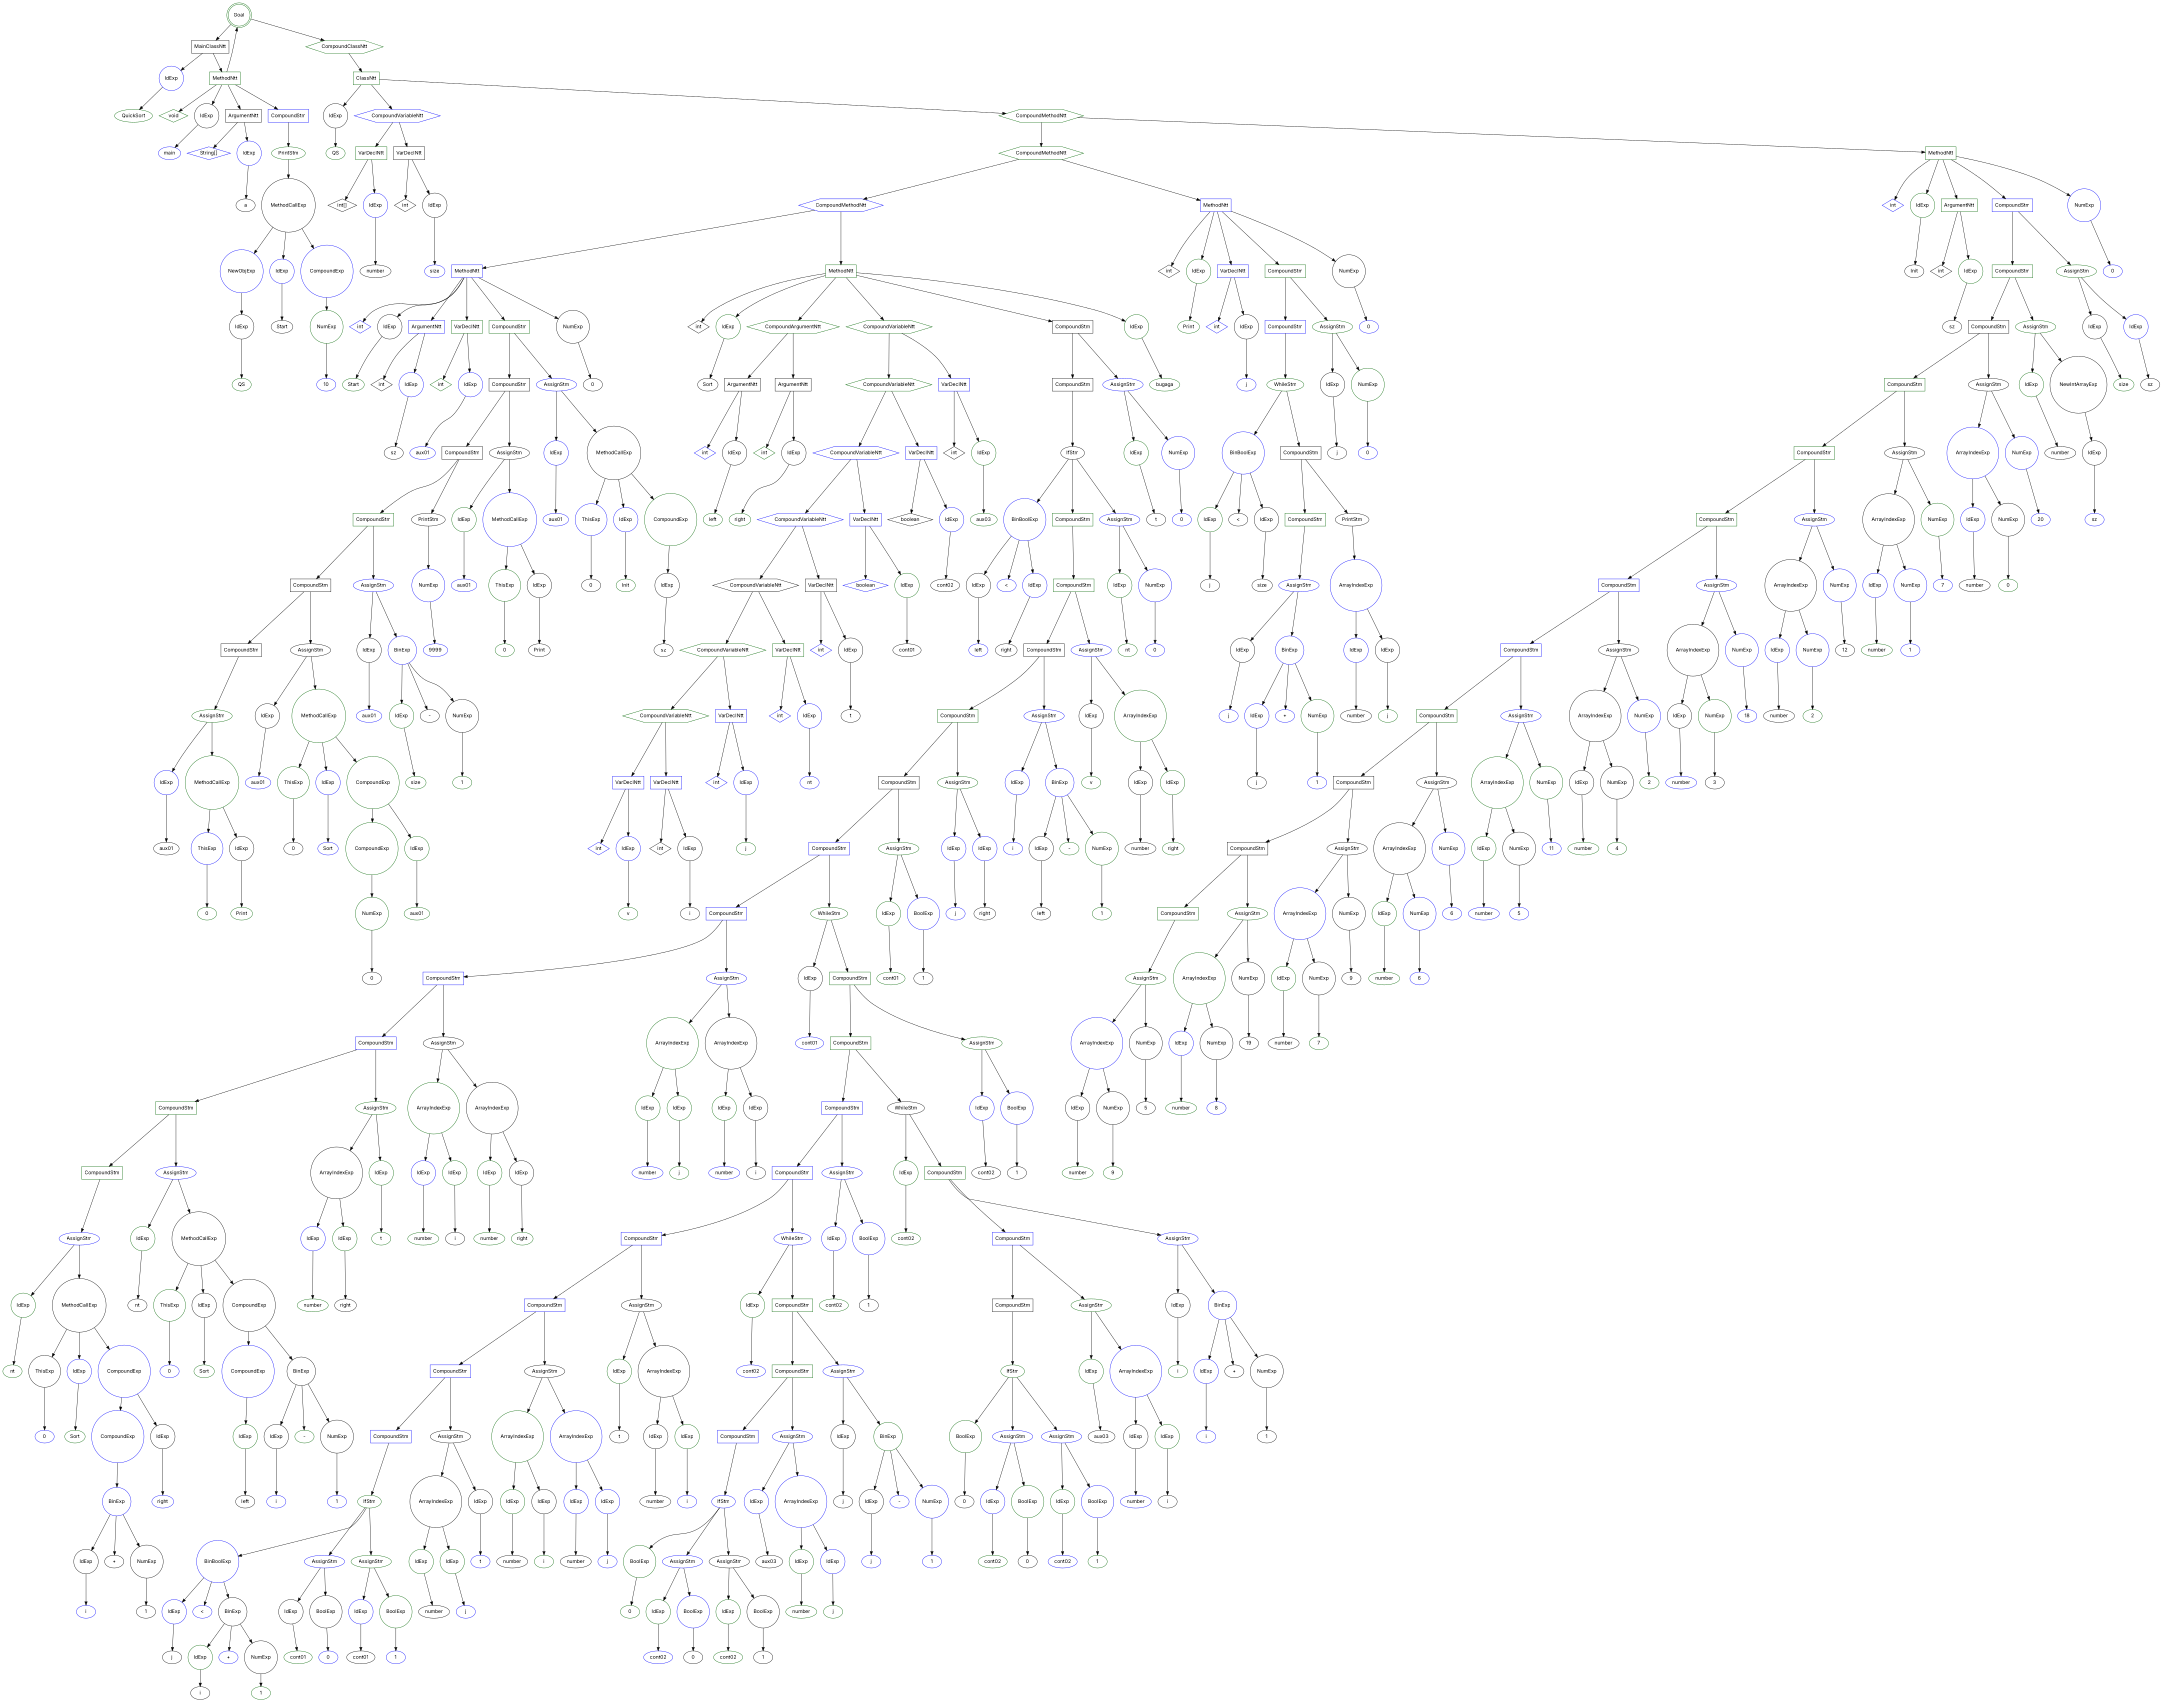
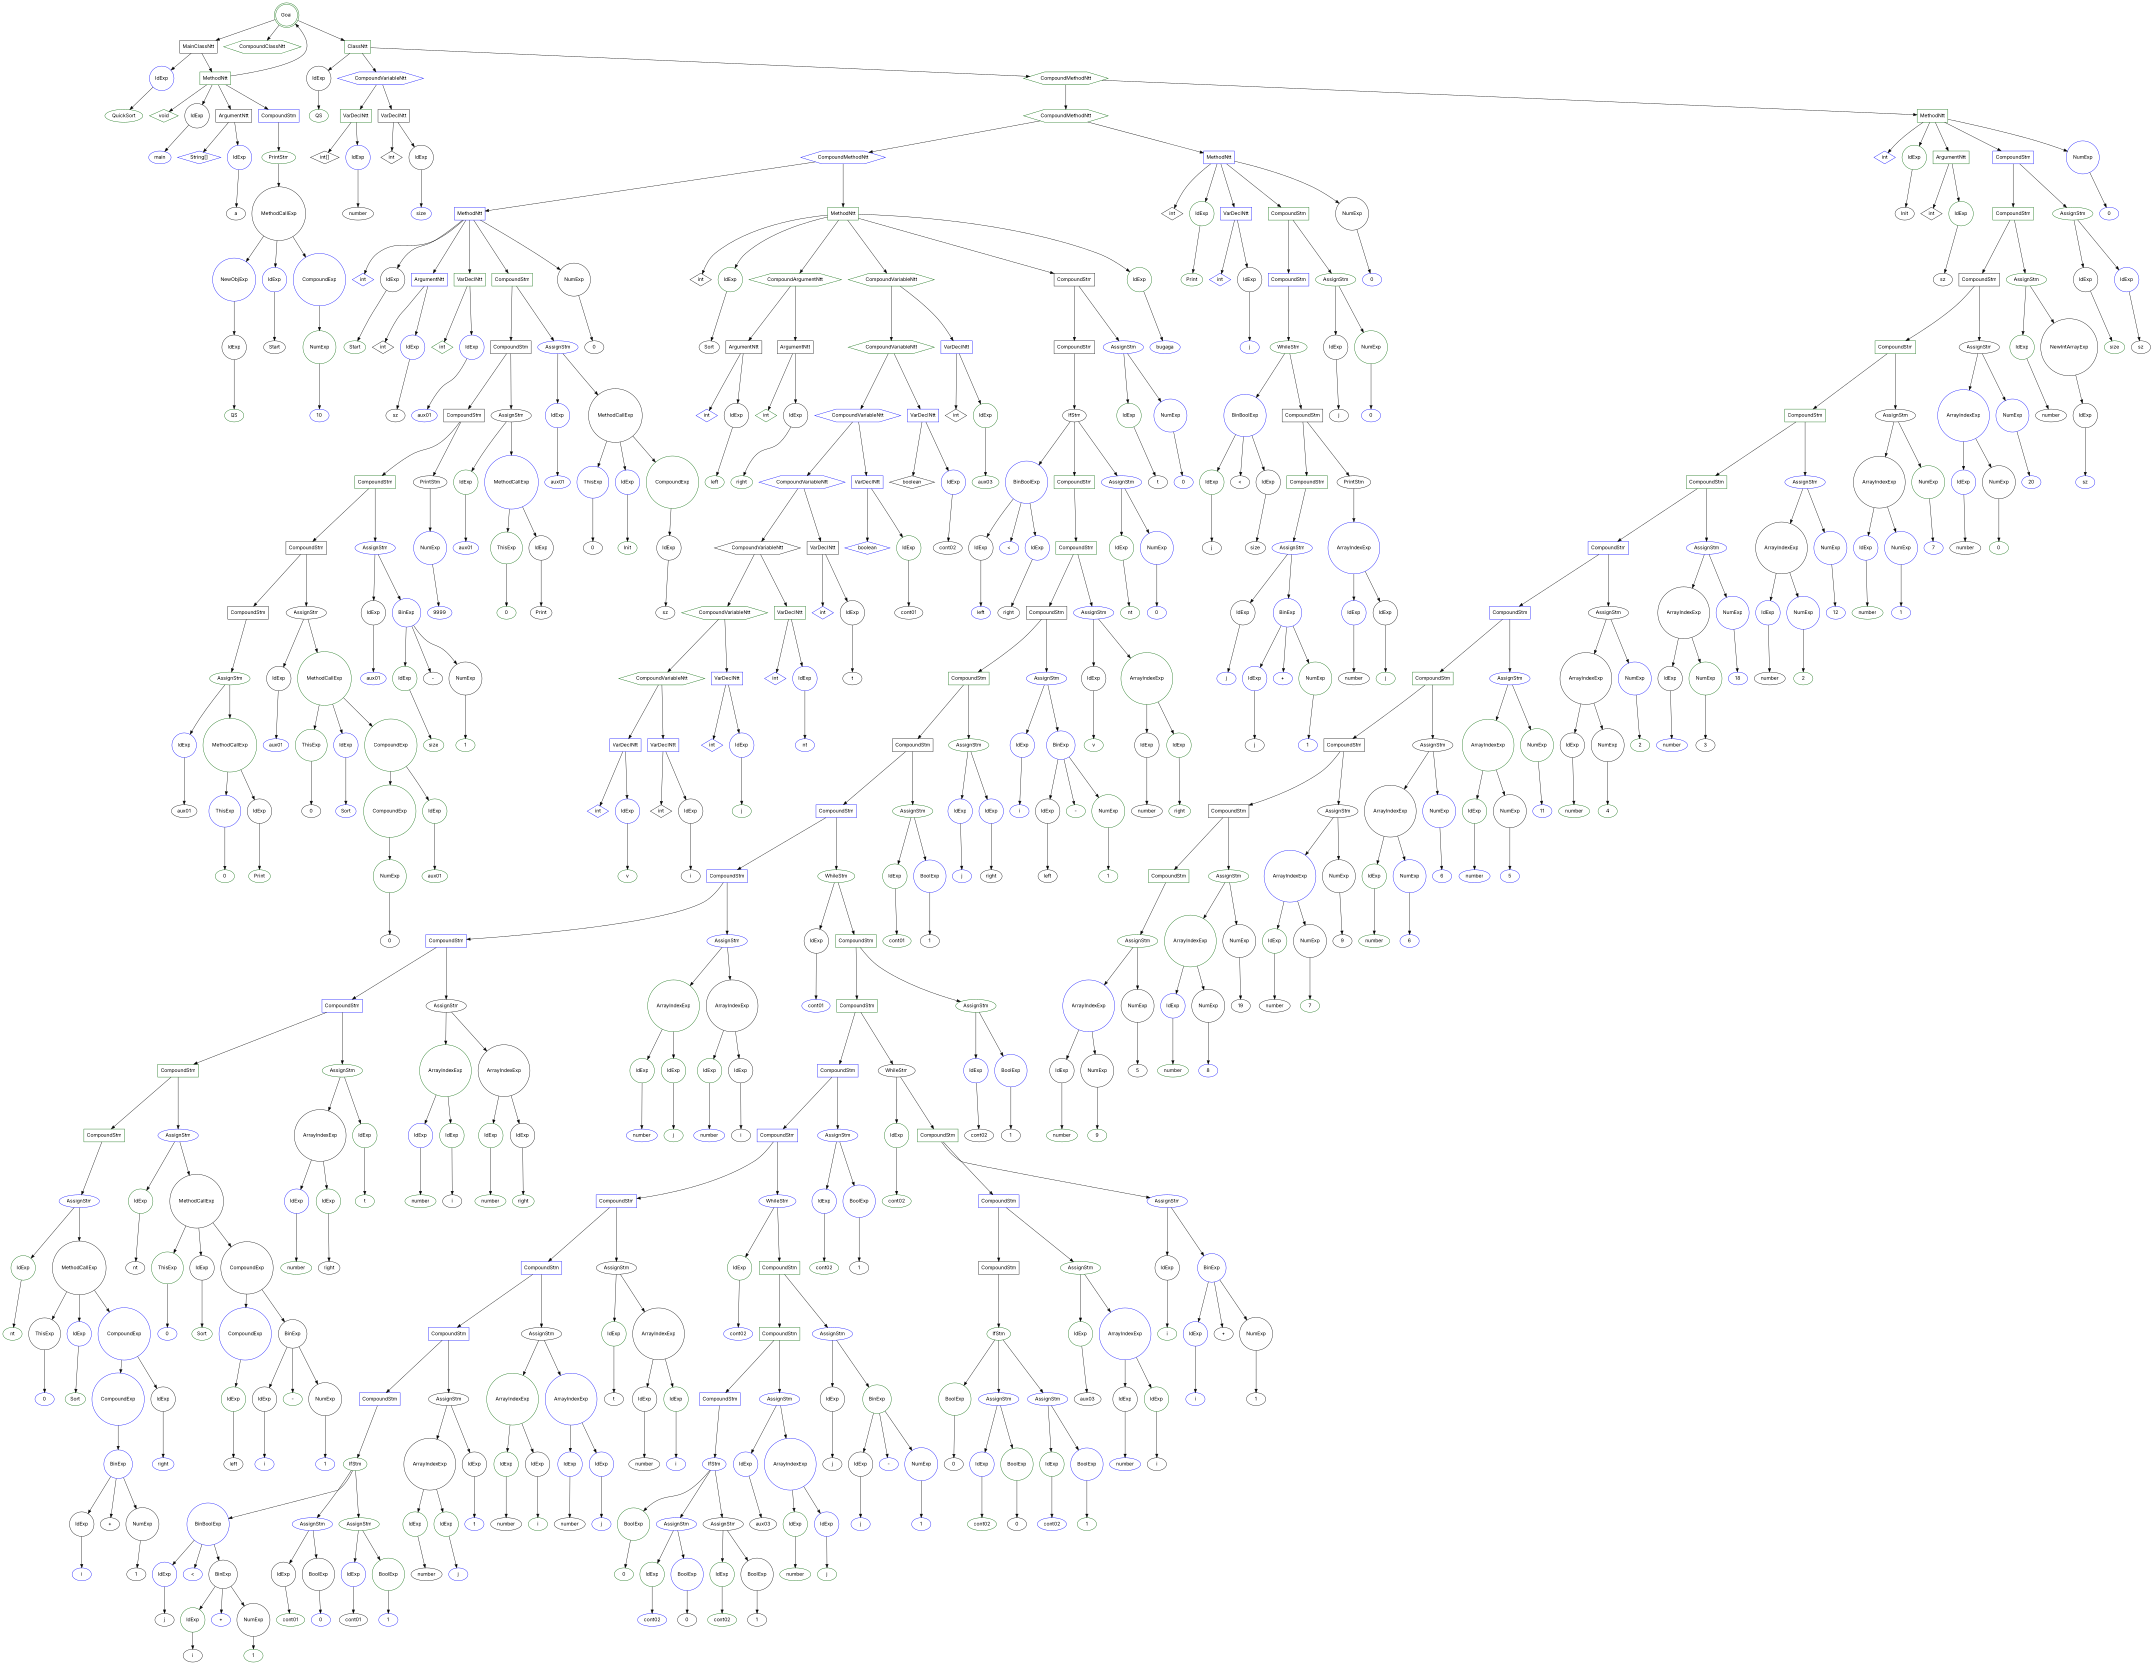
edge "CompoundClassNtt" -> "ClassNtt": now "Goal" -> "ClassNtt"
node "bugaga": color darkgreen -> blue
node "12": color black -> blue
